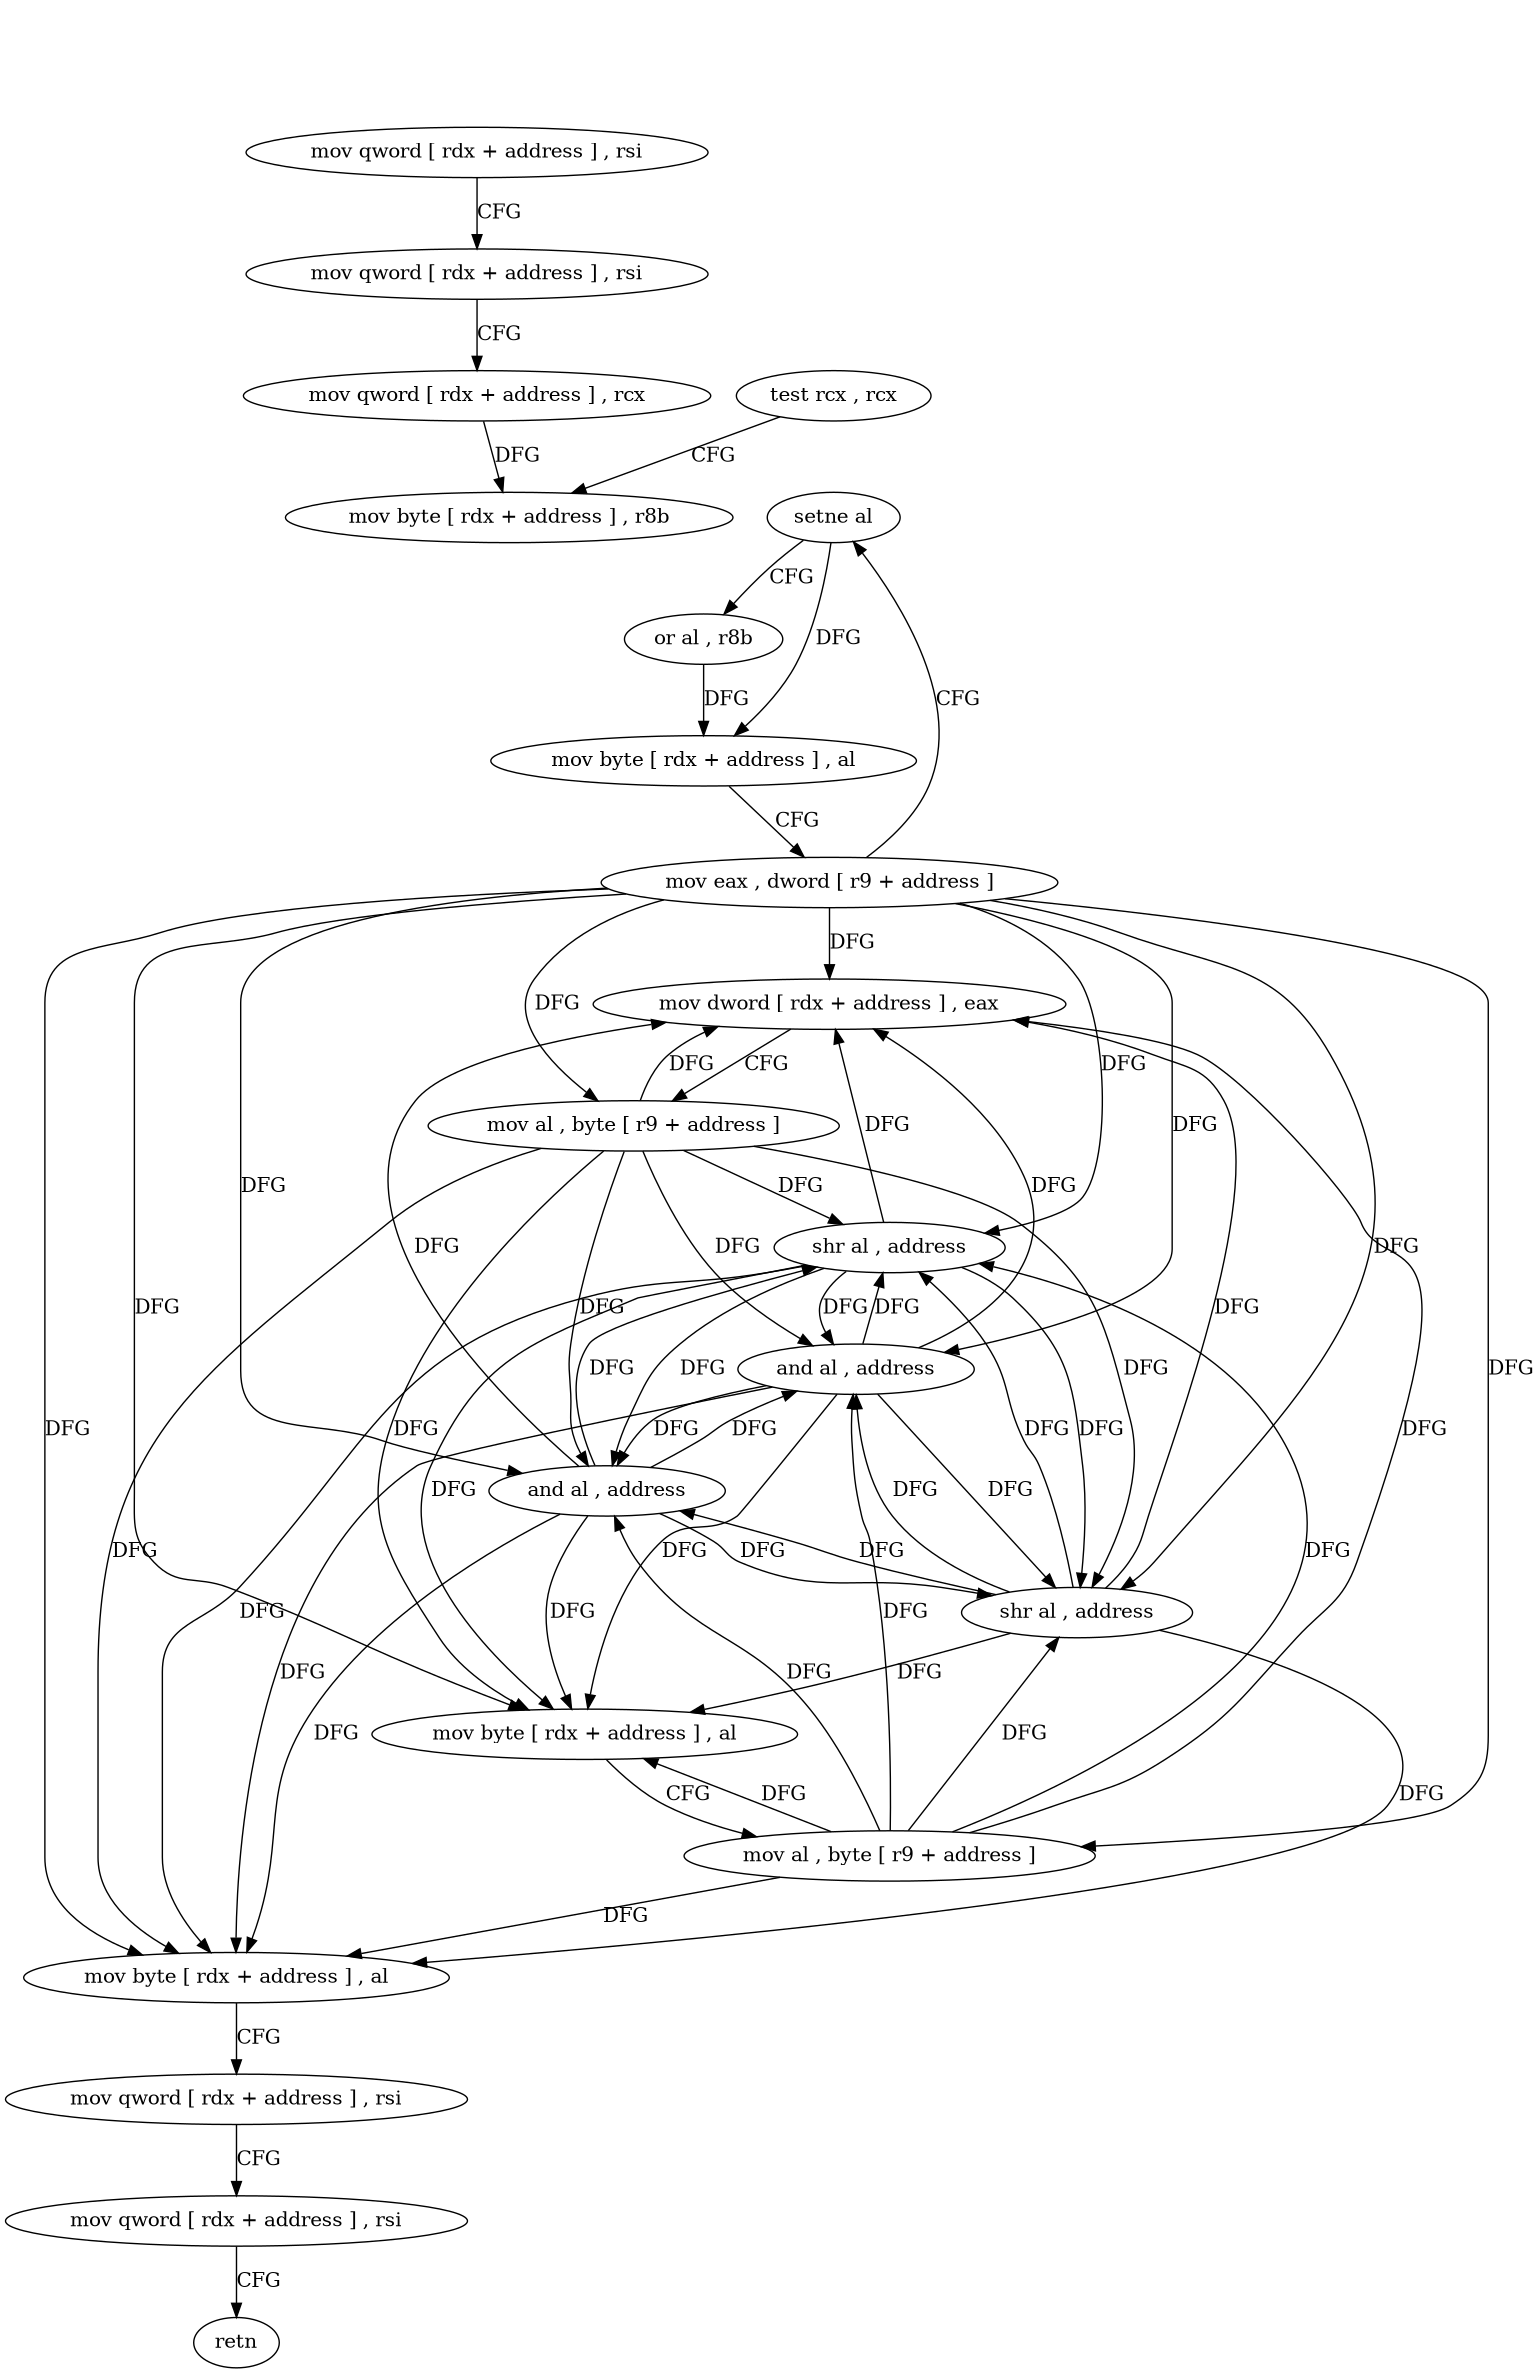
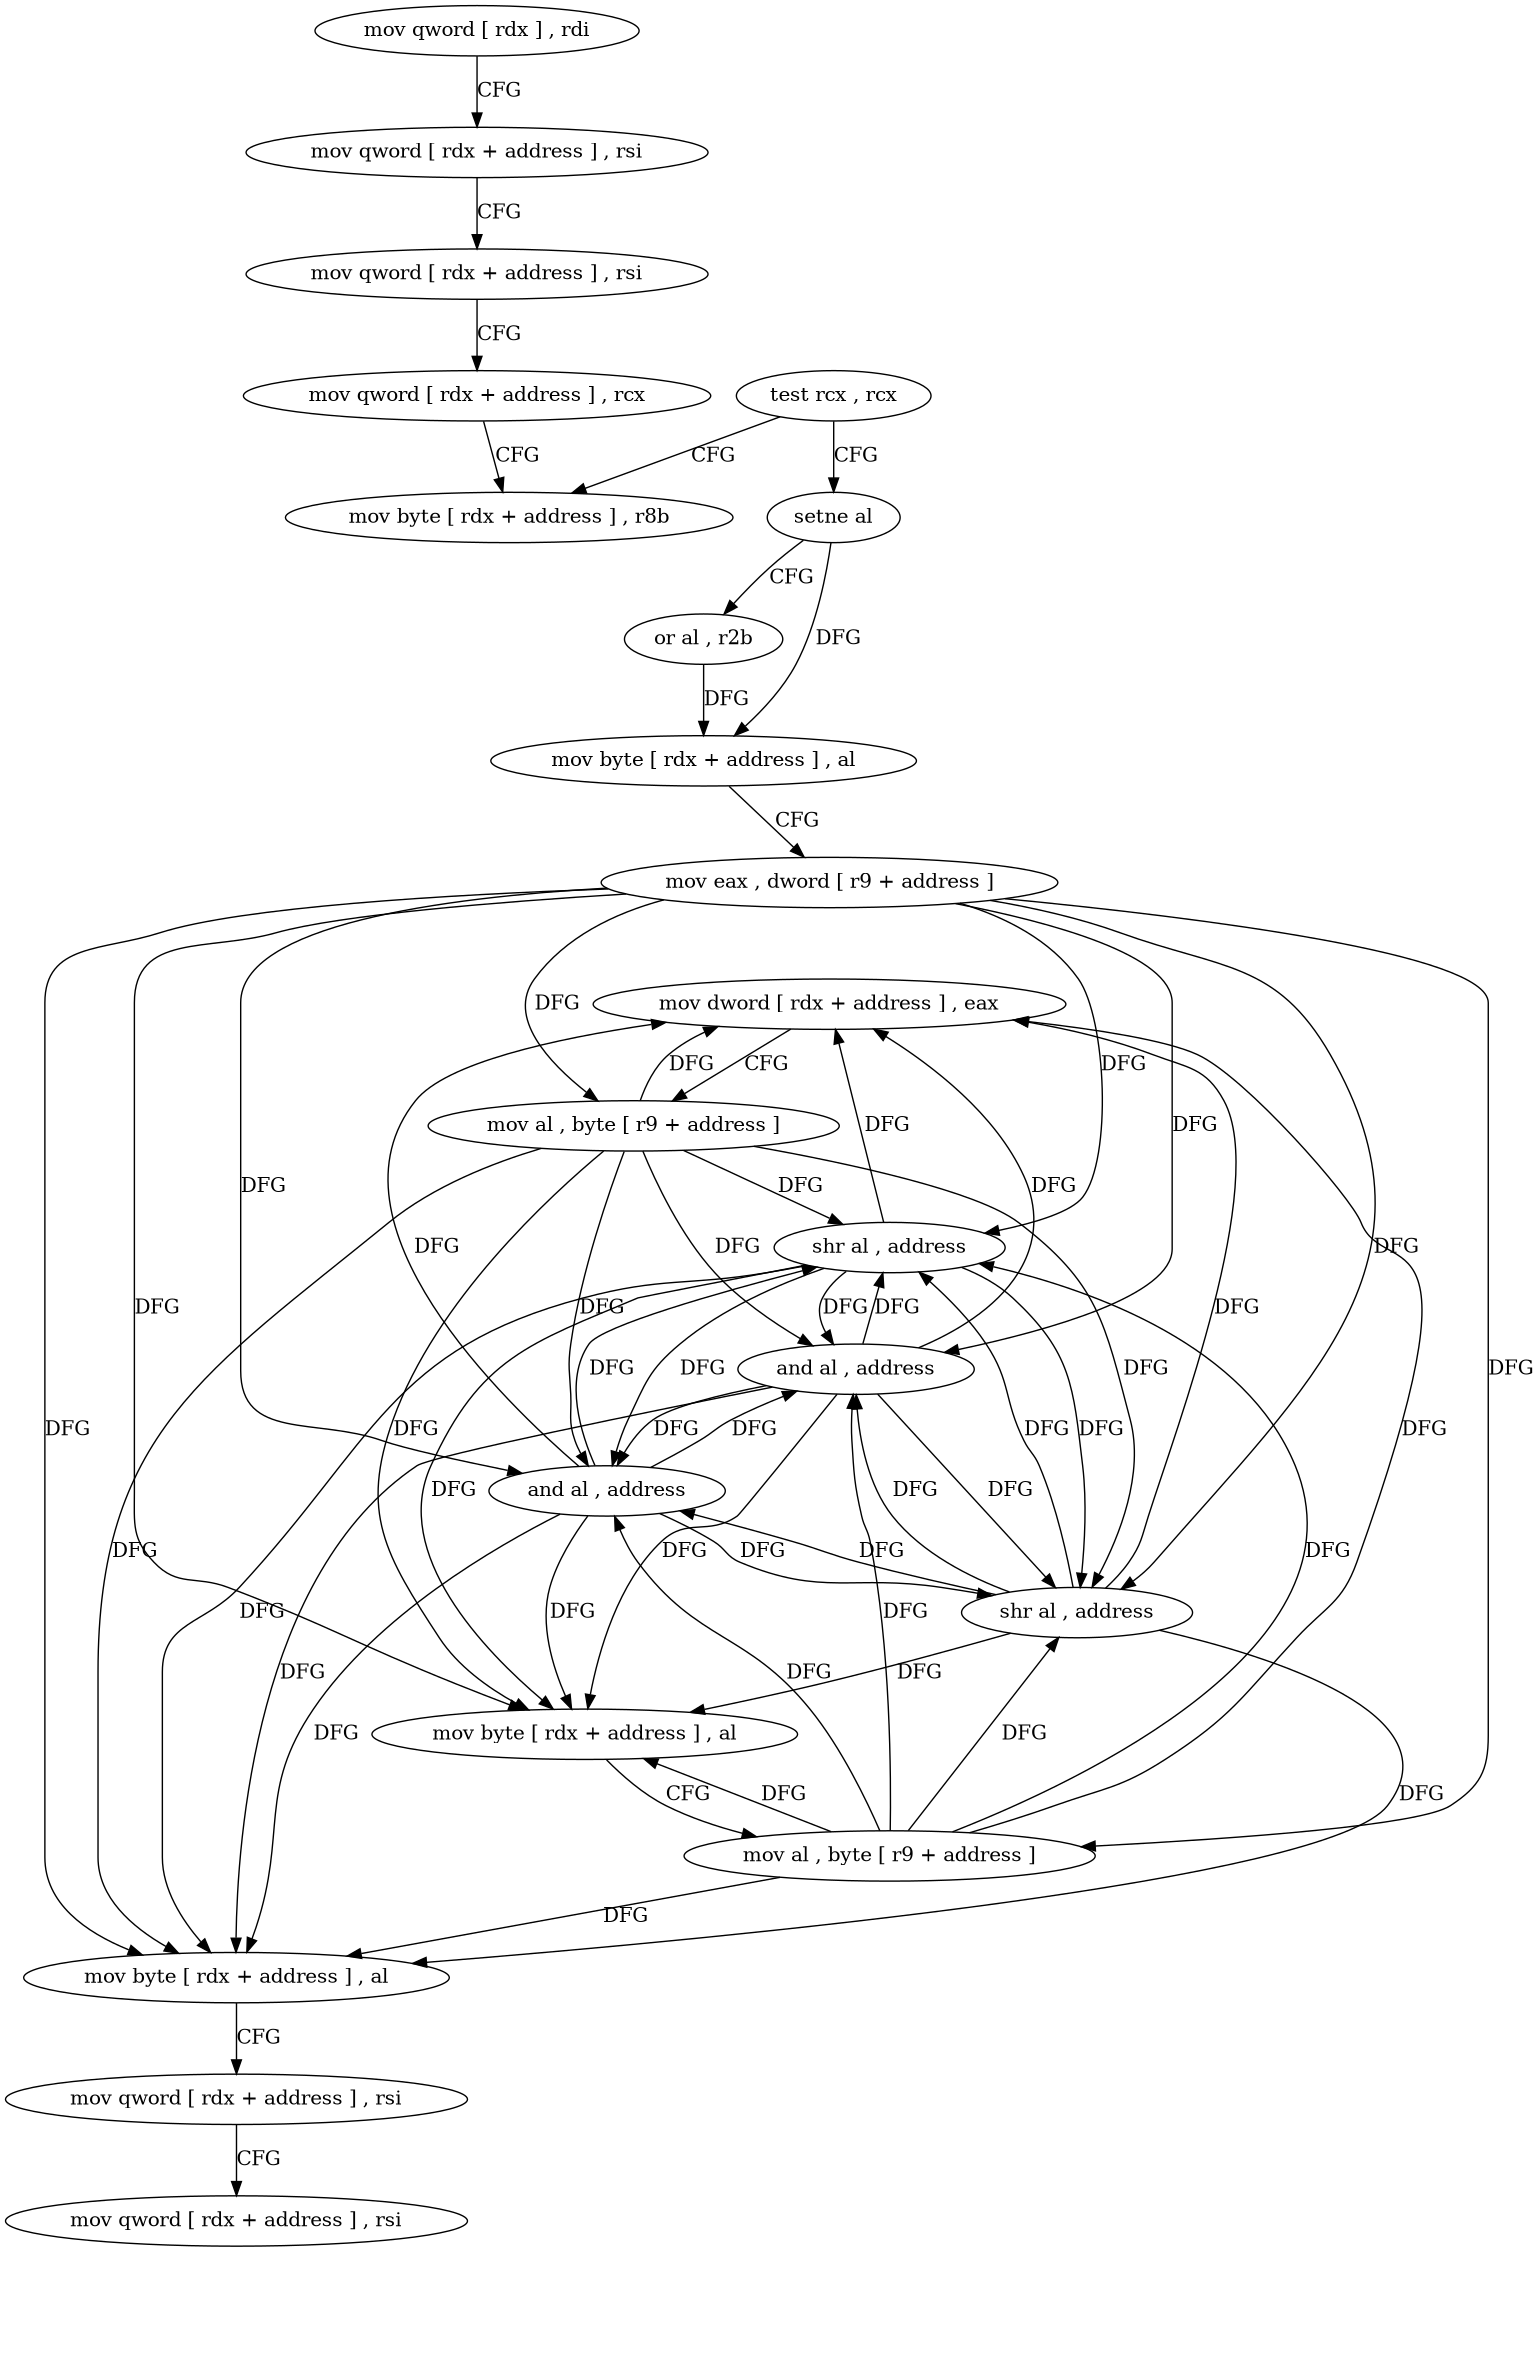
node "mov qword [ rdx ] , rdi": added
edge "mov qword [ rdx + address ] , rcx" -> "mov byte [ rdx + address ] , r8b": label "DFG" -> "CFG"
node "or al , r8b": label "or al , r8b" -> "or al , r2b"
edge "mov eax , dword [ r9 + address ]" -> "setne al": now "test rcx , rcx" -> "setne al"
edge "mov eax , dword [ r9 + address ]" -> "mov dword [ rdx + address ] , eax": removed, label "DFG"
node "retn": removed
